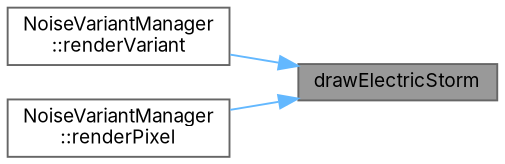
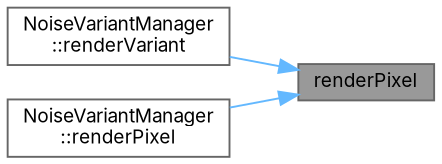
node "drawElectricStorm": label "drawElectricStorm" -> "renderPixel"
